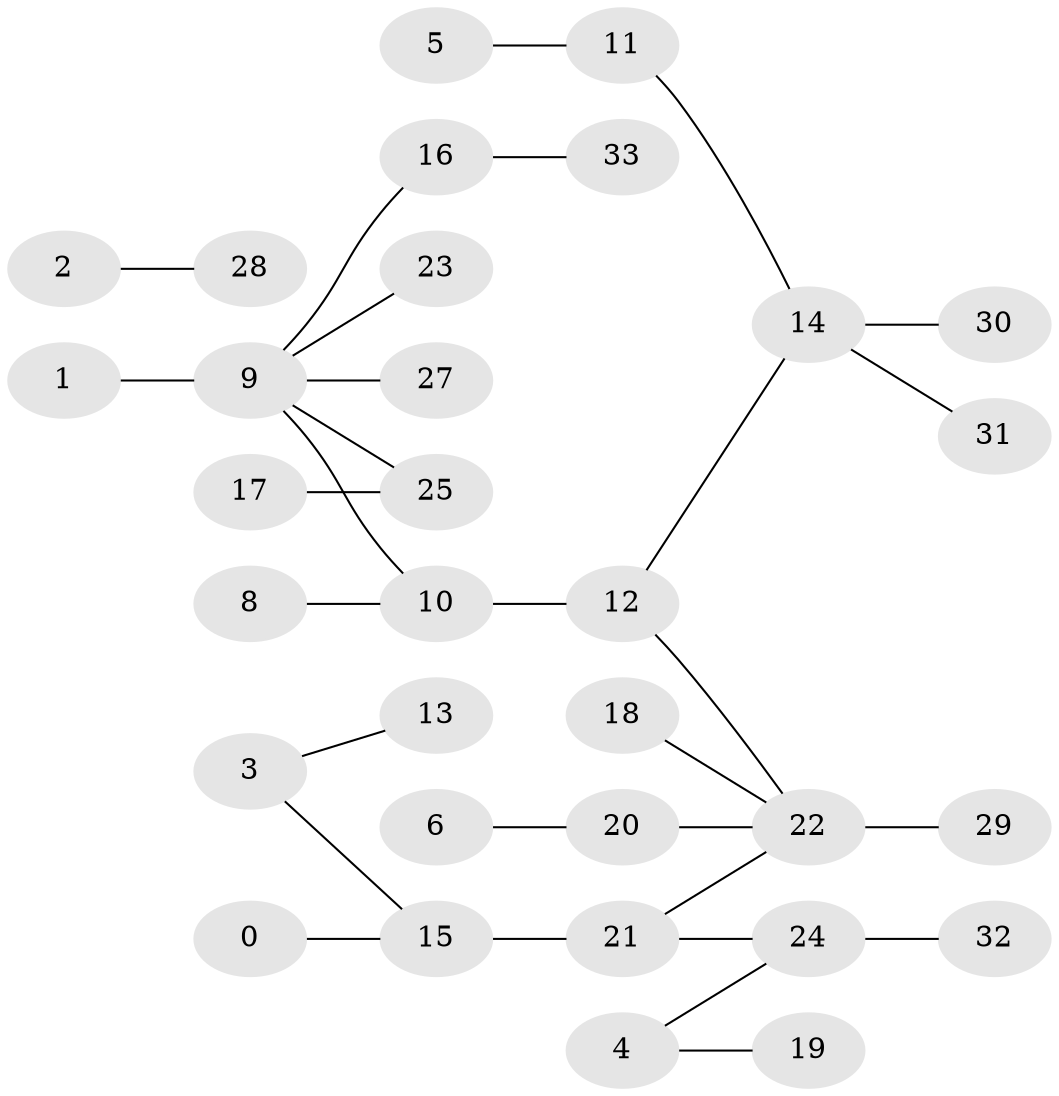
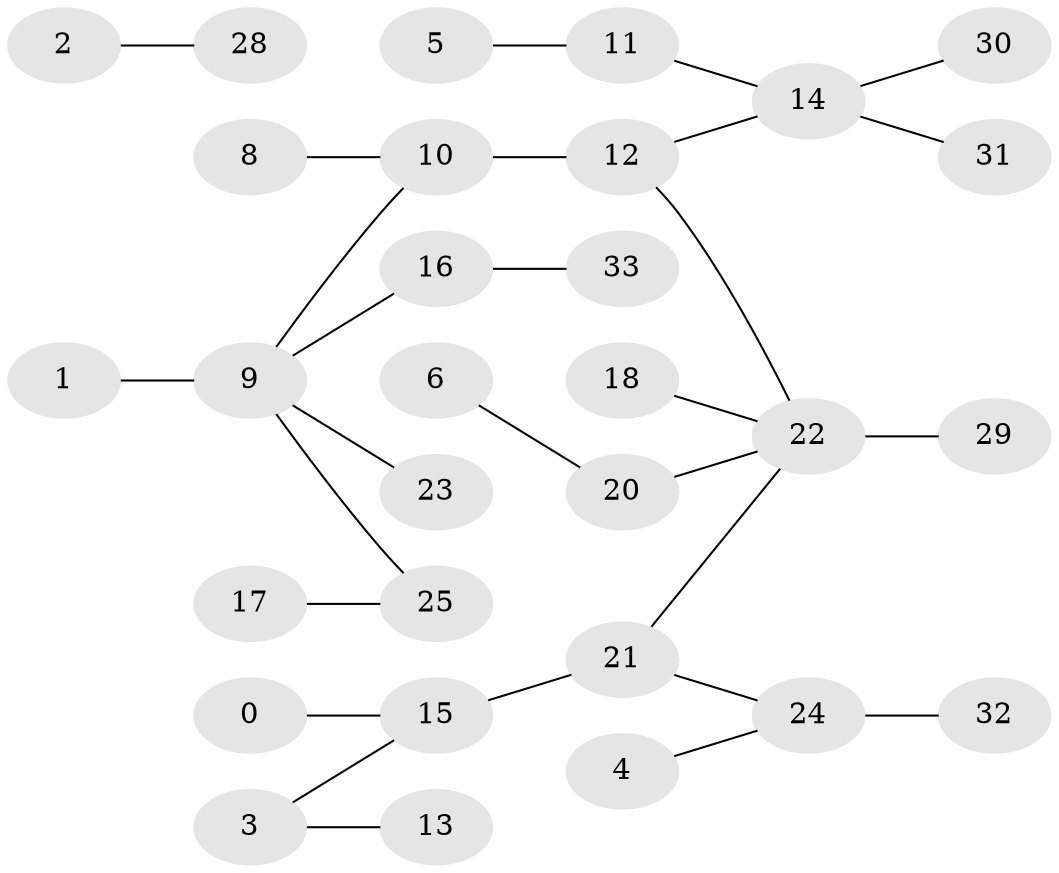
node "27": removed
node "19": removed
